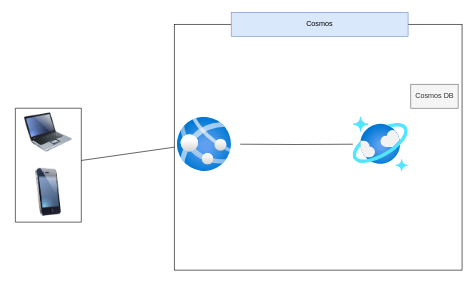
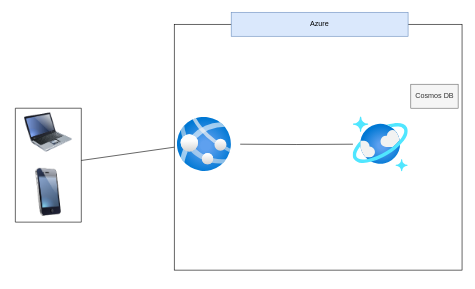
node "Cosmos": label "Cosmos" -> "Azure"
